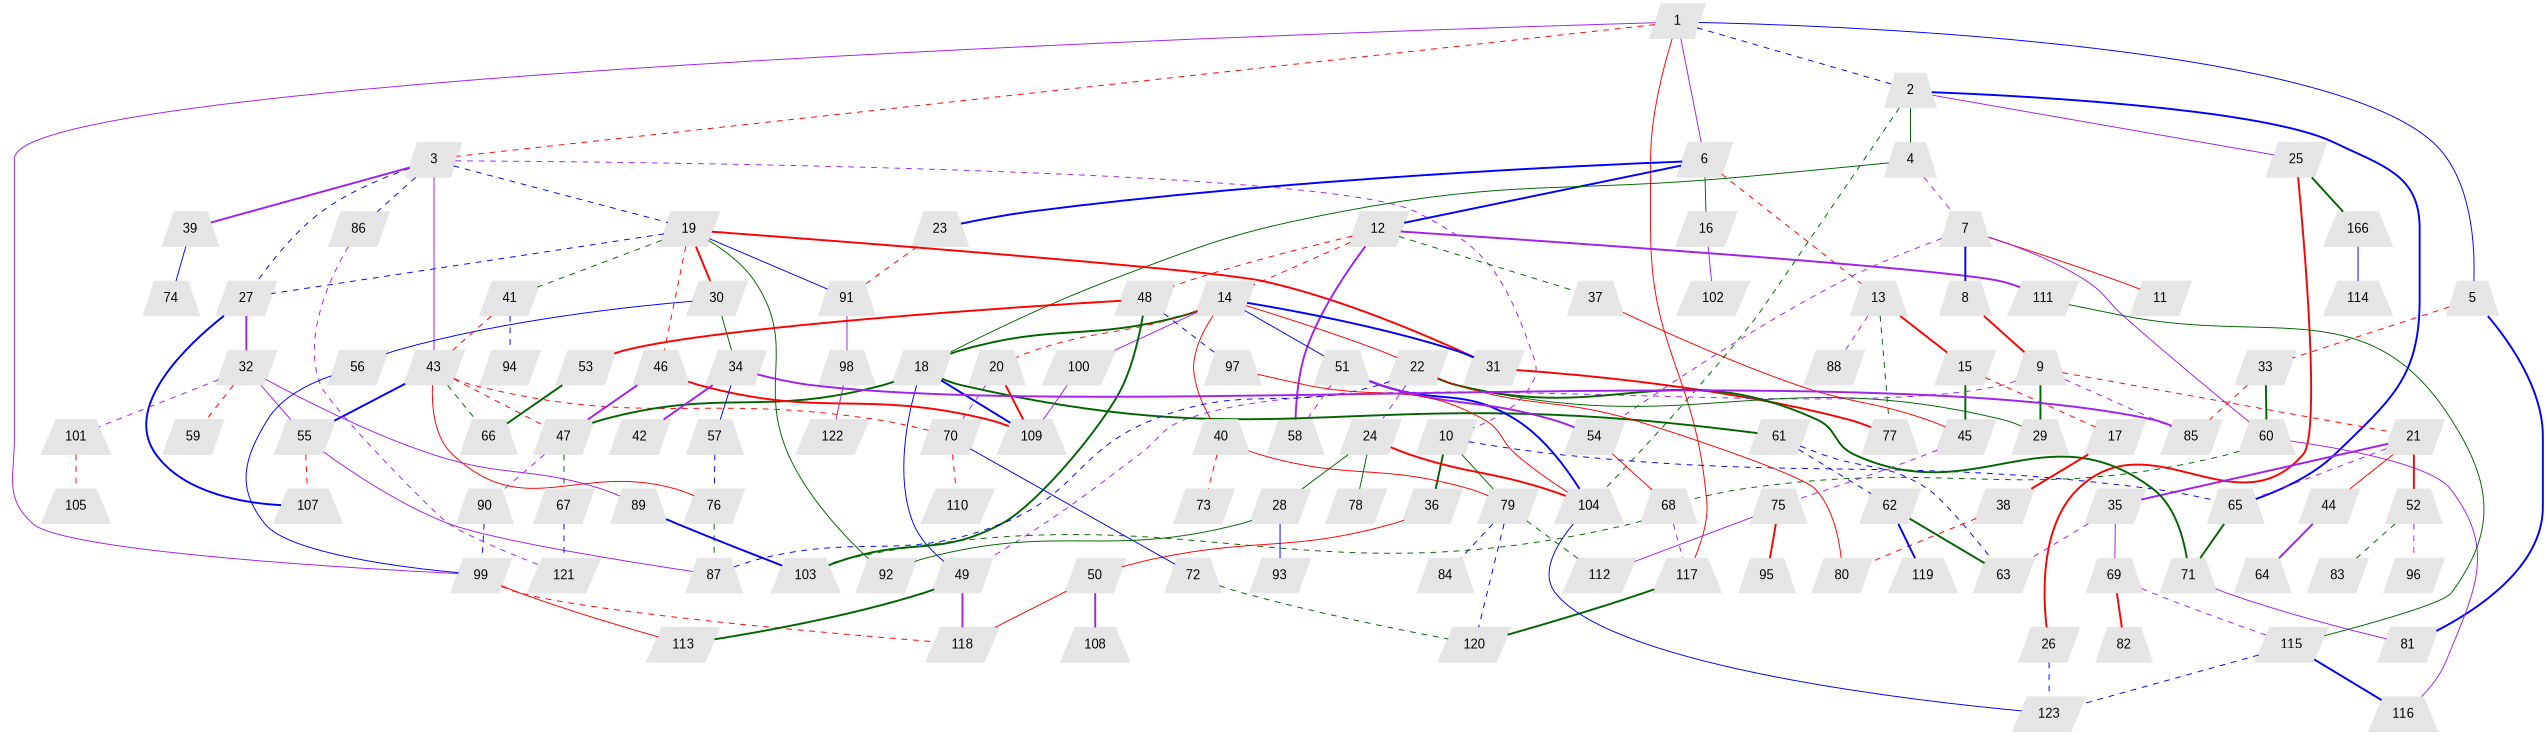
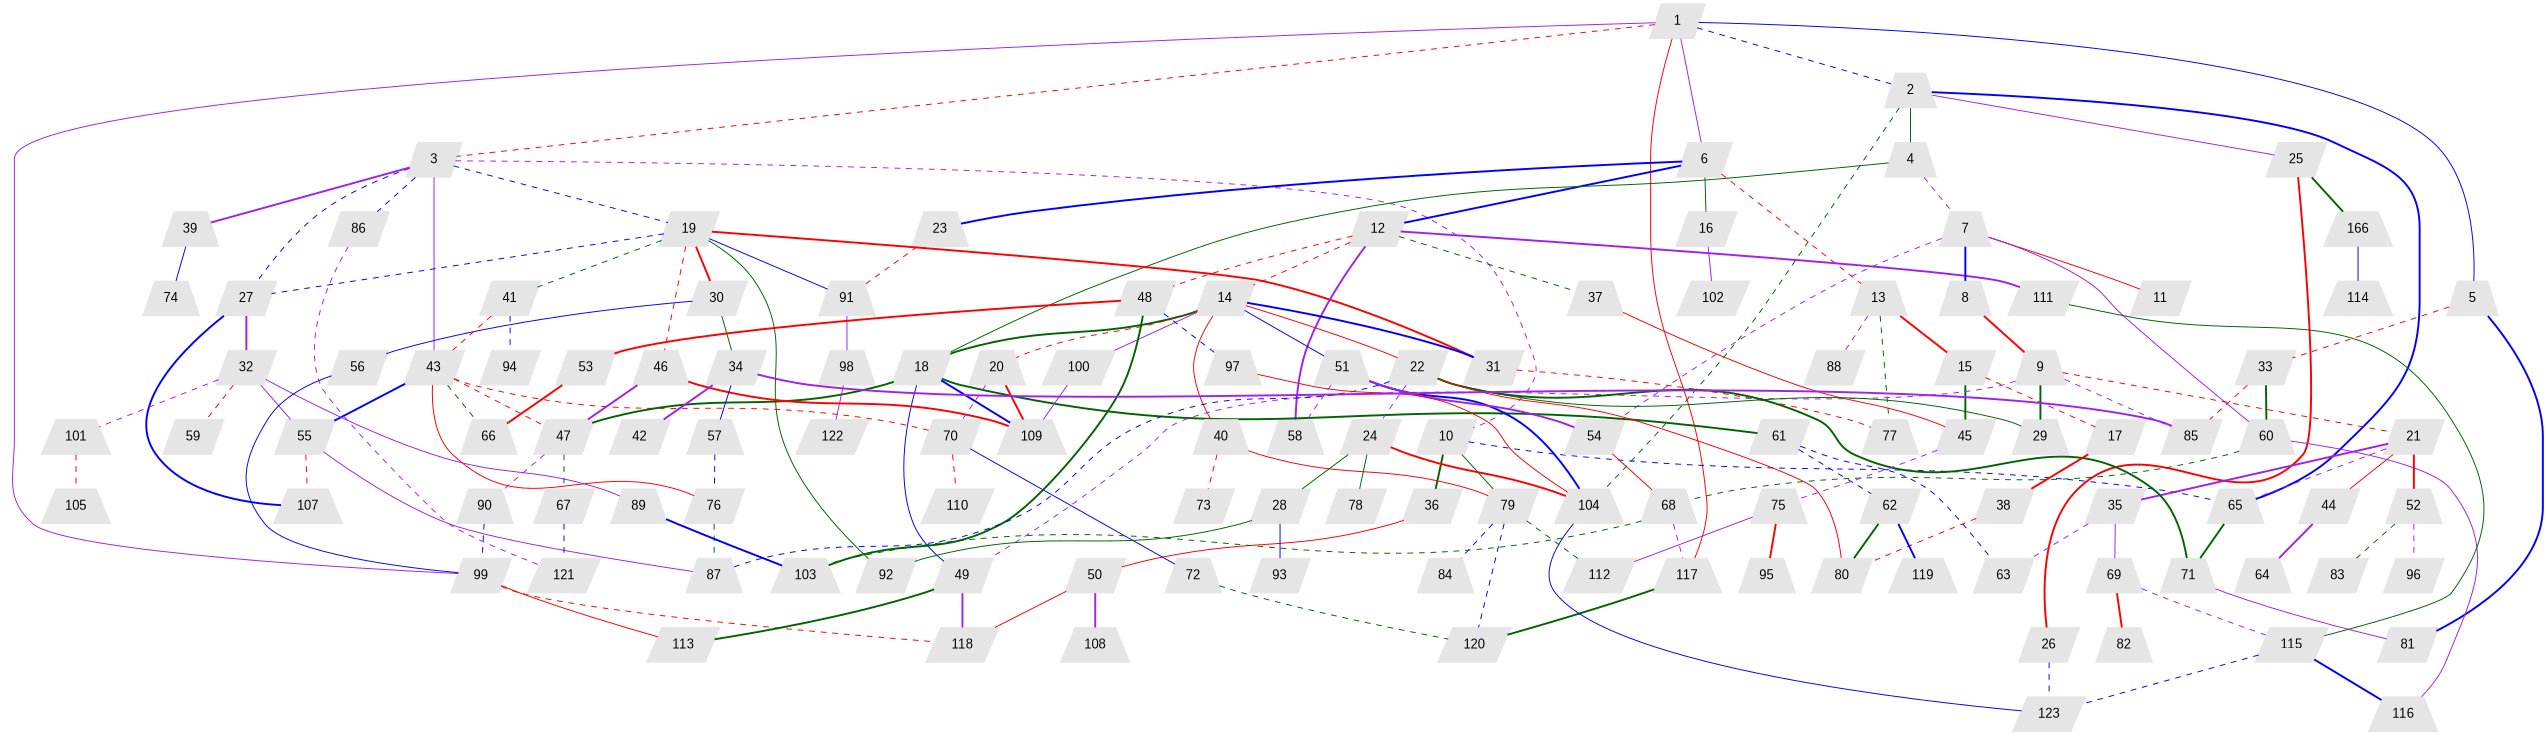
edge "31" -- "77": style bold -> dashed
edge "53" -- "66": color darkgreen -> red
edge "62" -- "63": now "62" -- "80"
